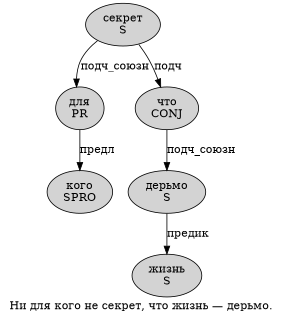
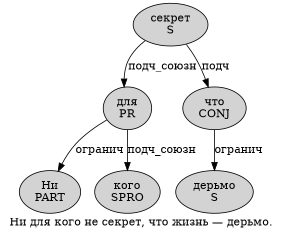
edge "для PR" -> "кого SPRO": label "предл" -> "подч_союзн"
edge "что CONJ" -> "дерьмо S": label "подч_союзн" -> "огранич"
node "Ни PART": added
node "жизнь S": removed
